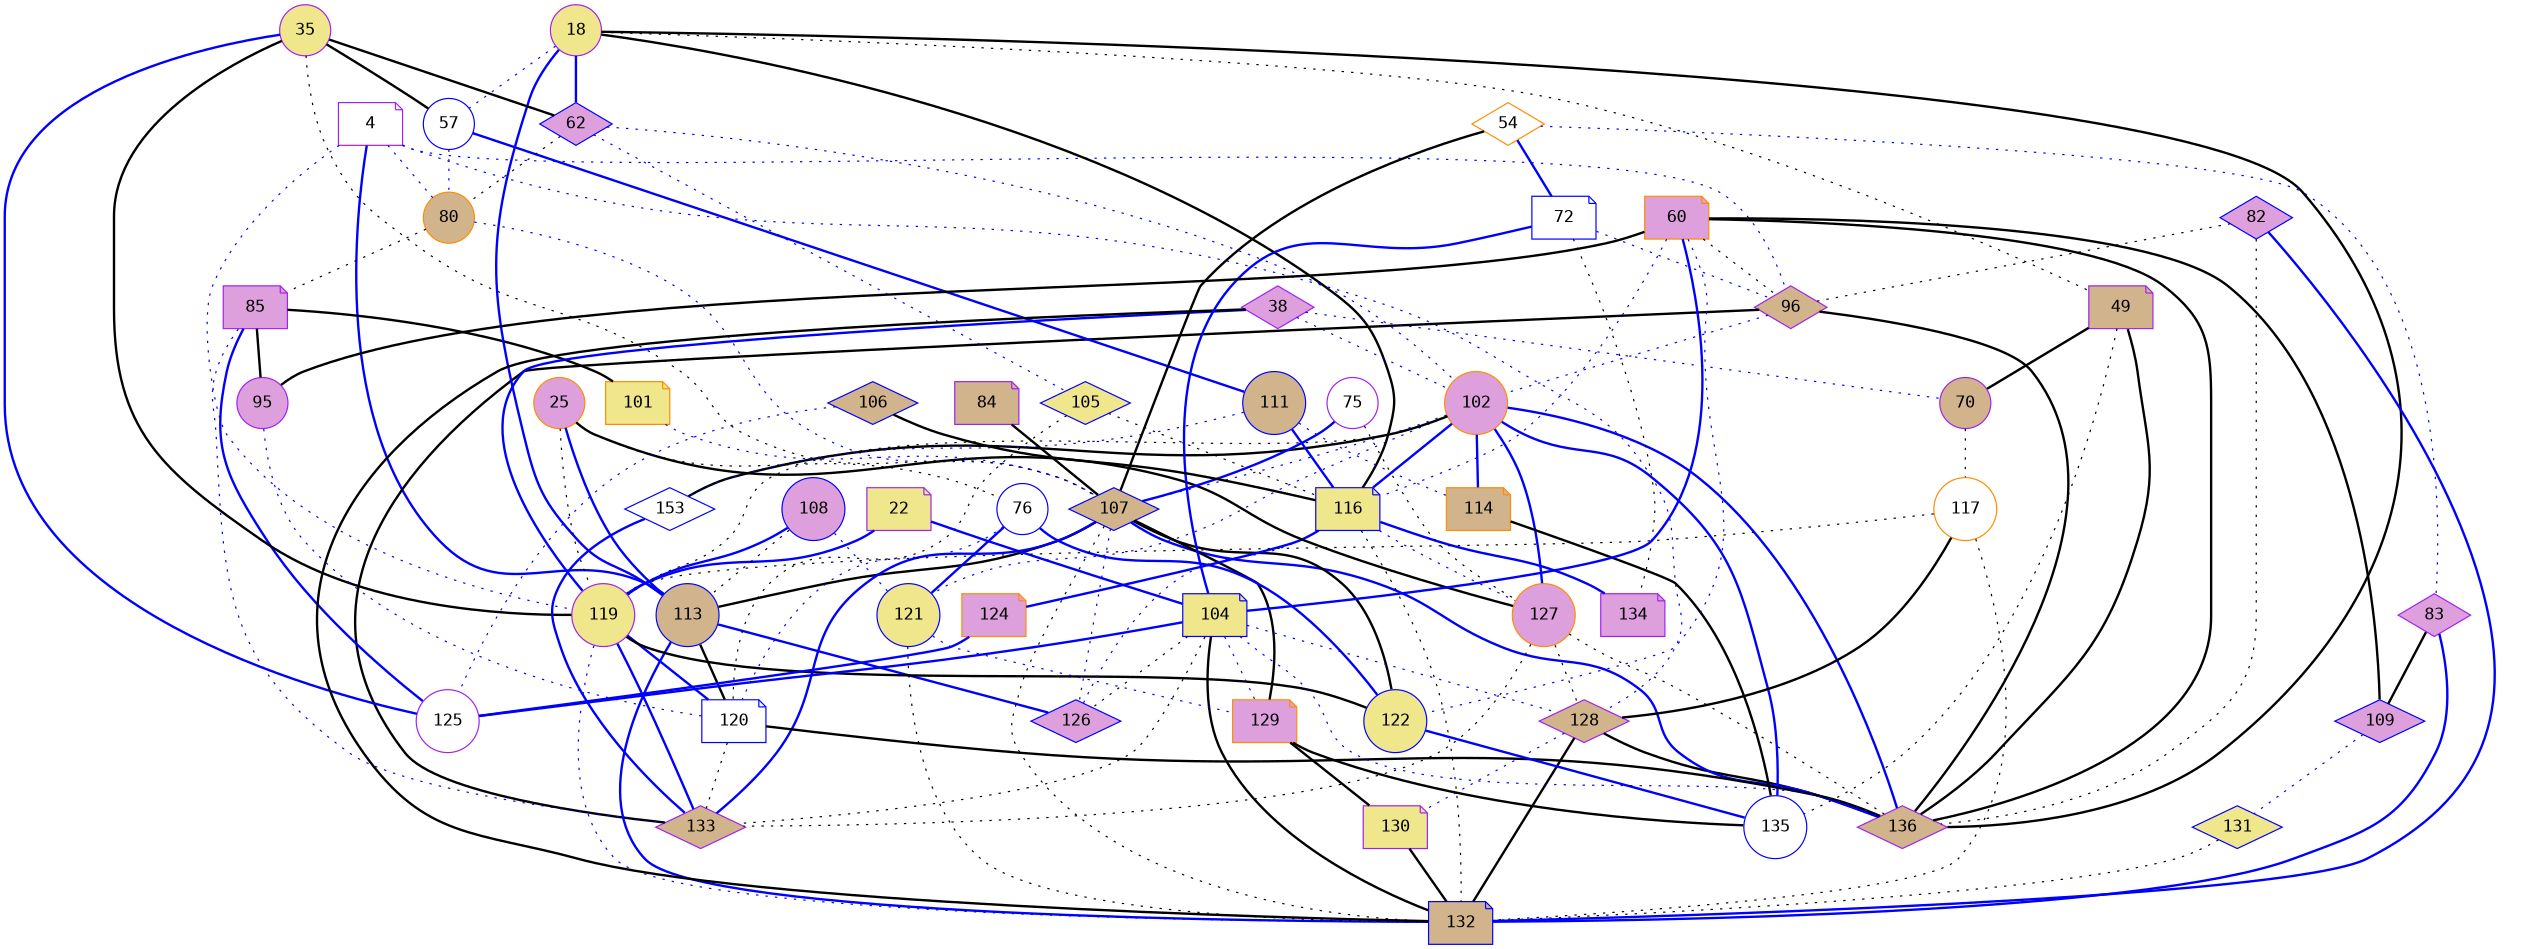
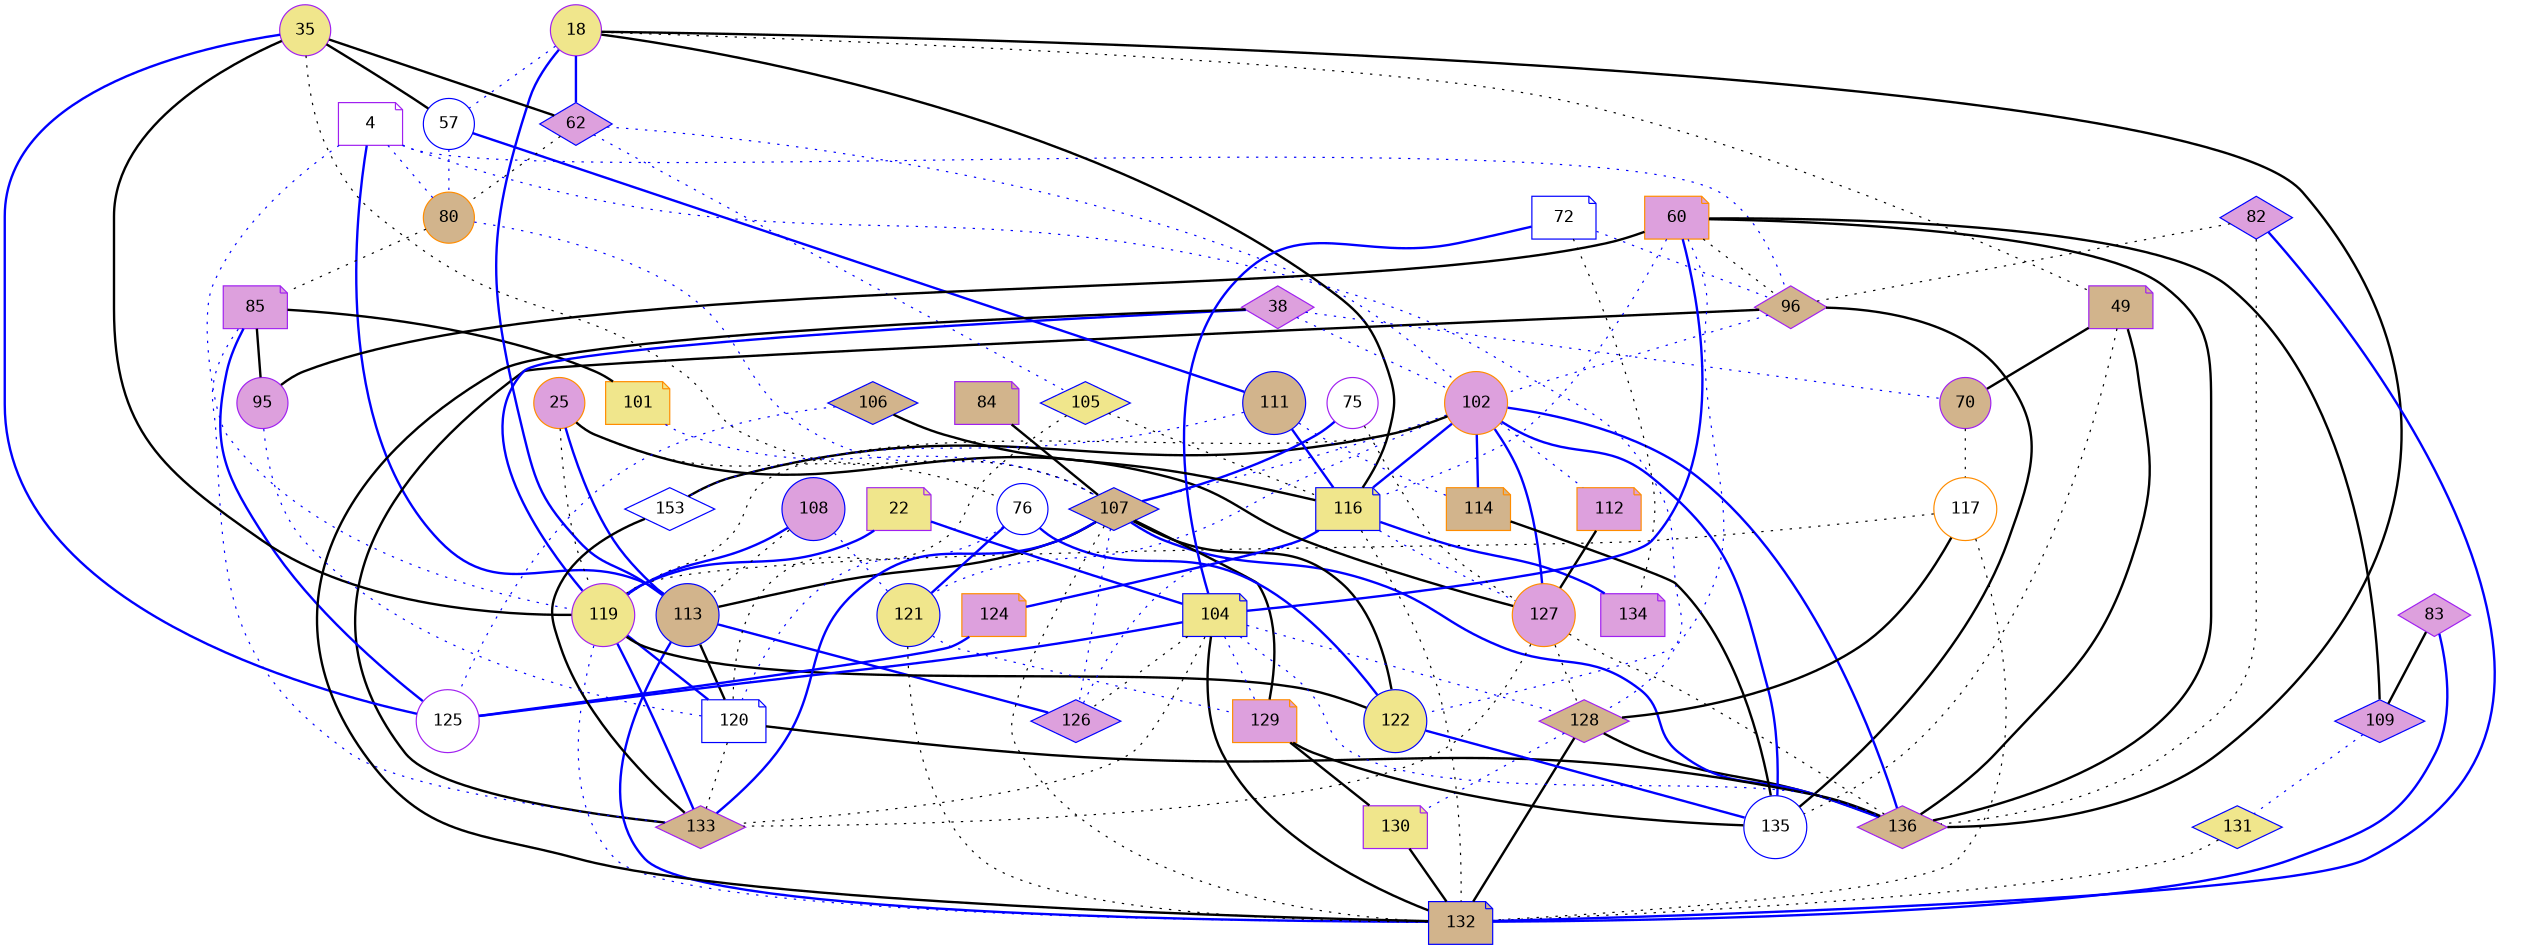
node "54": removed
edge "96" -- "136": now "96" -- "135"
node "112": added
edge "153" -- "133": color blue -> black
